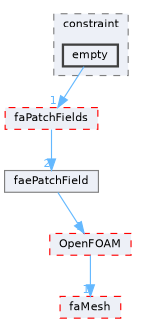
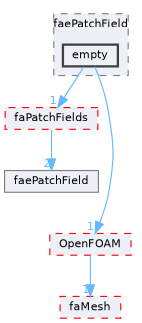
cluster "constraint": label "constraint" -> "faePatchField"
edge "faePatchField" -> "OpenFOAM": now "empty" -> "OpenFOAM"
